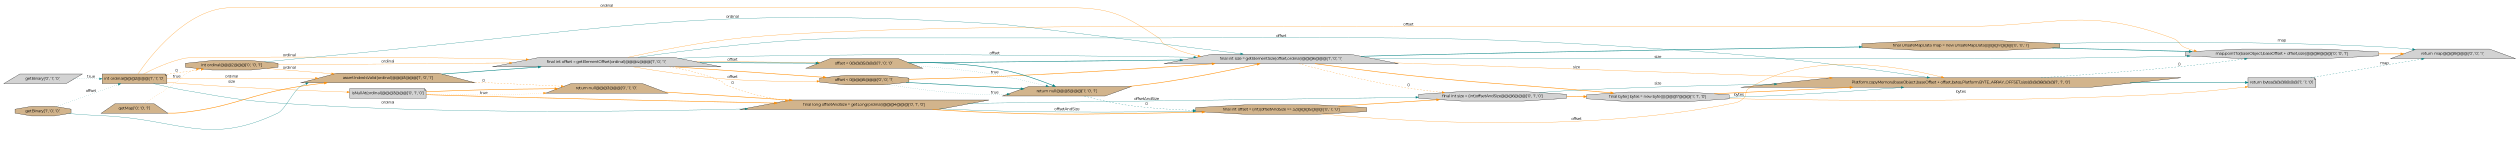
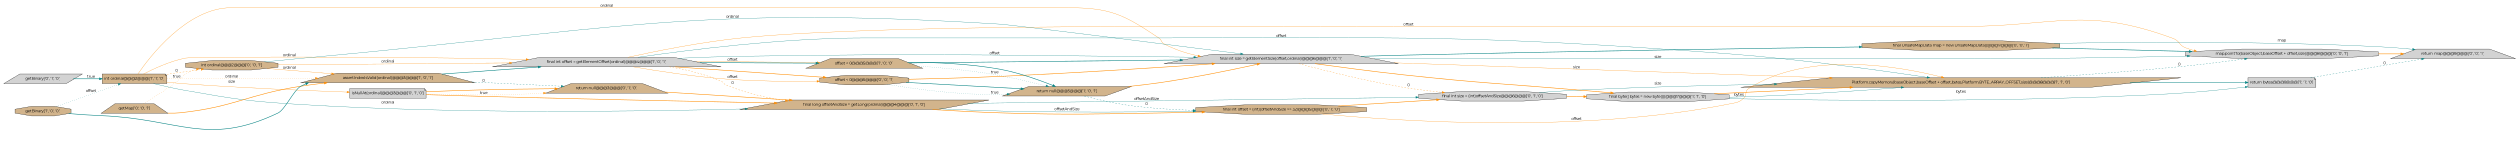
edge "return bytes@@@9@@@['1', '1', '0']" -> "return map@@@9@@@['0', '0', '1']": label "map" -> "0"
edge "int ordinal@@@2@@@['1', '1', '0']" -> "assertIndexIsValid(ordinal)@@@3@@@['1', '0', '1']": style solid -> dotted
edge "getBinary['0', '1', '0']" -> "int ordinal@@@2@@@['1', '1', '0']": style dotted -> bold
edge "assertIndexIsValid(ordinal)@@@3@@@['1', '0', '1']" -> "return null@@@3@@@['0', '1', '0']": color darkorange -> teal
edge "final byte(( bytes = new byte((((@@@7@@@['1', '1', '0']" -> "return bytes@@@9@@@['1', '1', '0']": color darkorange -> teal
edge "getBinary['1', '0', '0']" -> "assertIndexIsValid(ordinal)@@@3@@@['1', '0', '1']": style solid -> bold
